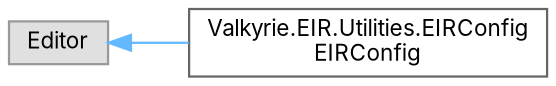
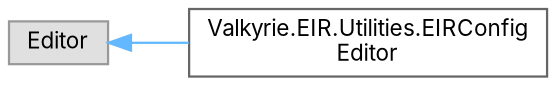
node "Valkyrie.EIR.Utilities.EIRConfig EIRConfig": label "Valkyrie.EIR.Utilities.EIRConfig EIRConfig" -> "Valkyrie.EIR.Utilities.EIRConfig Editor"
